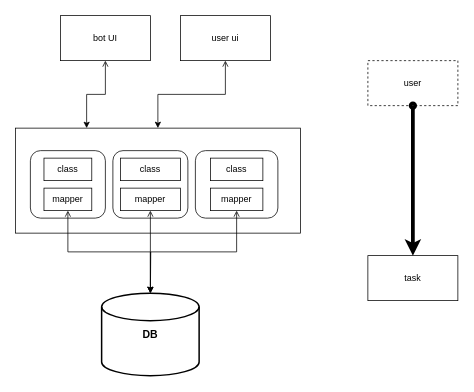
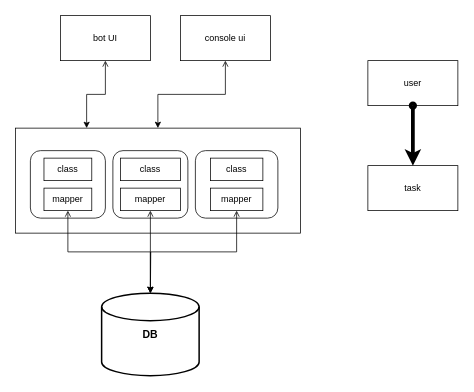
node "user ui": label "user ui" -> "console ui"
node "user": style dashed -> solid
node "task": moved (413, 278) -> (413, 188)
